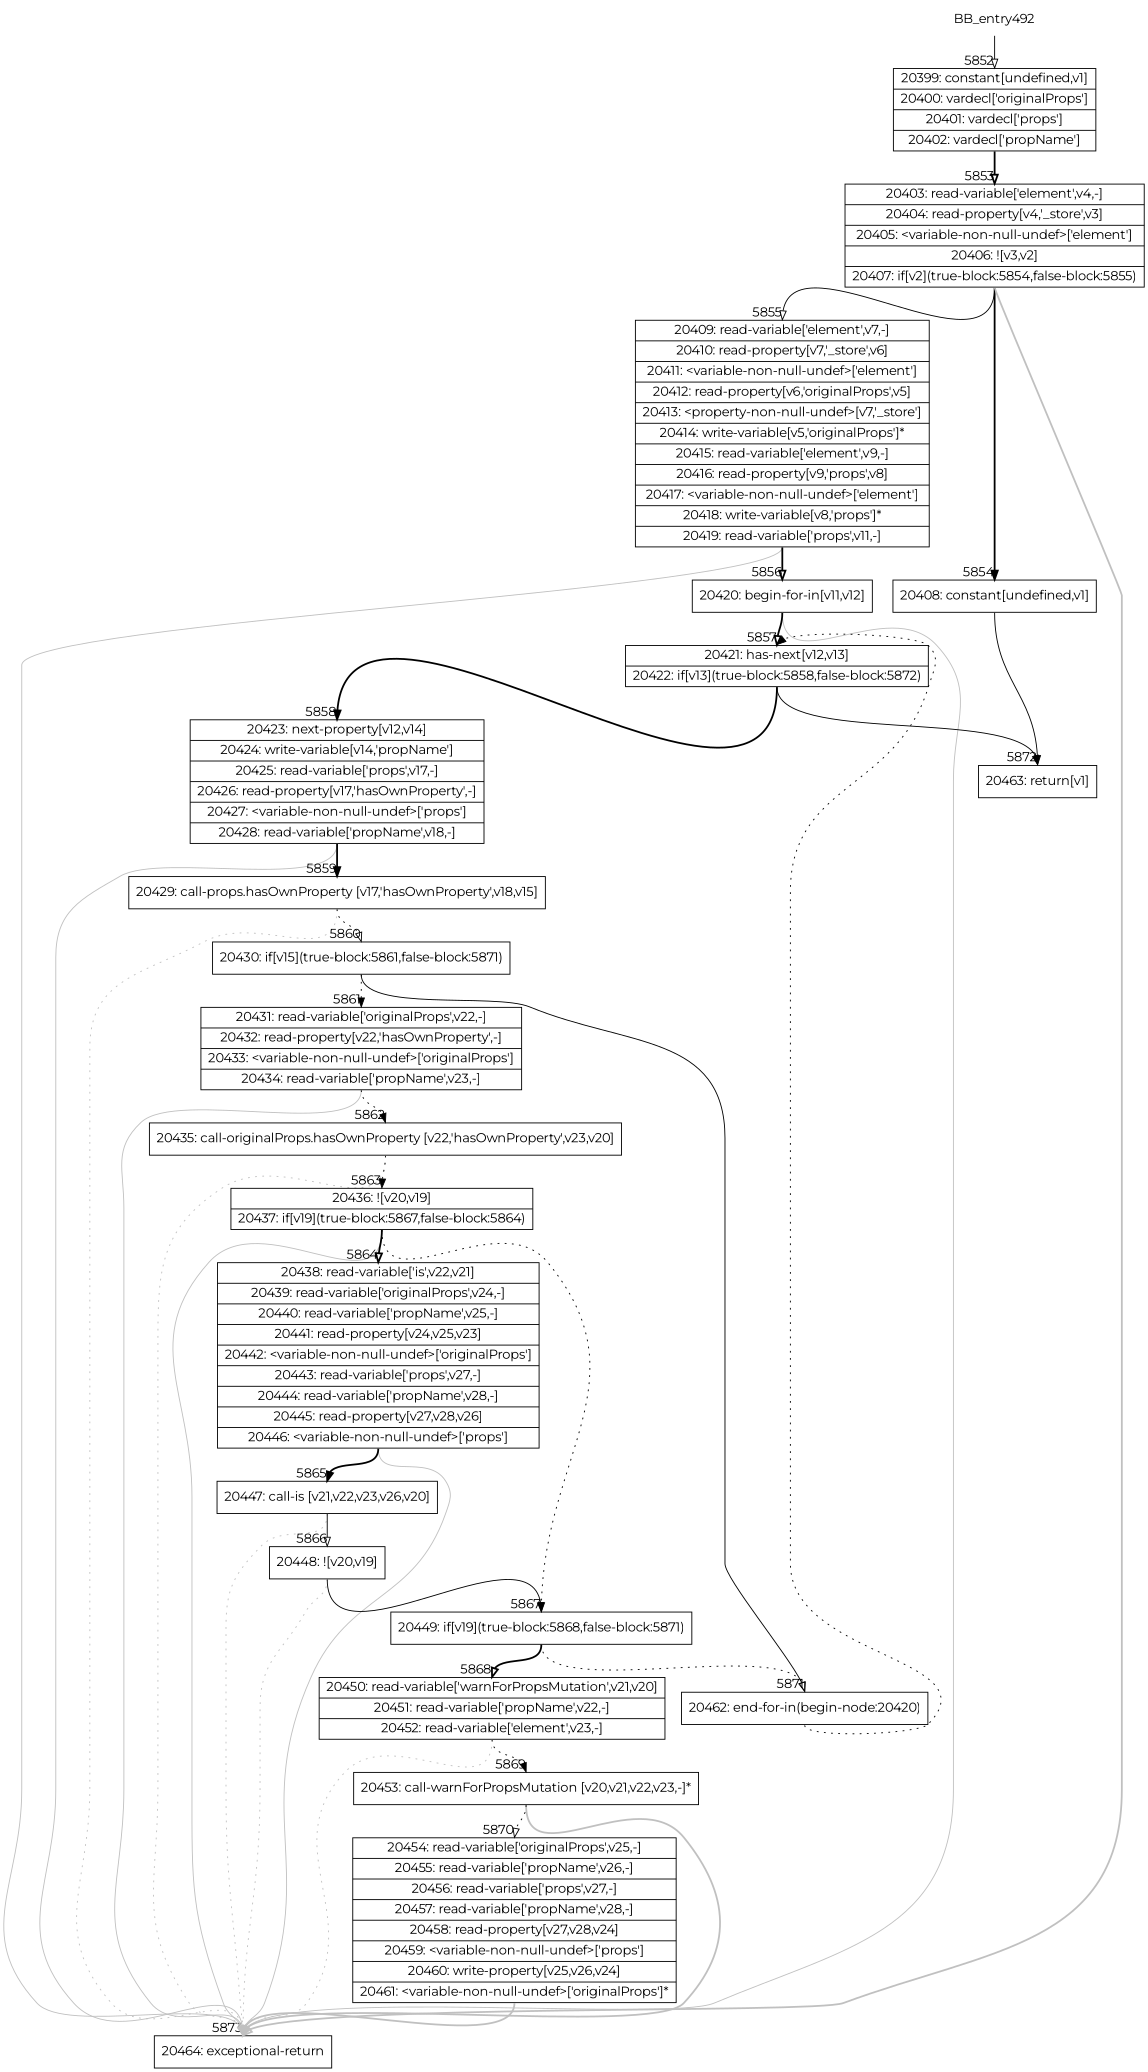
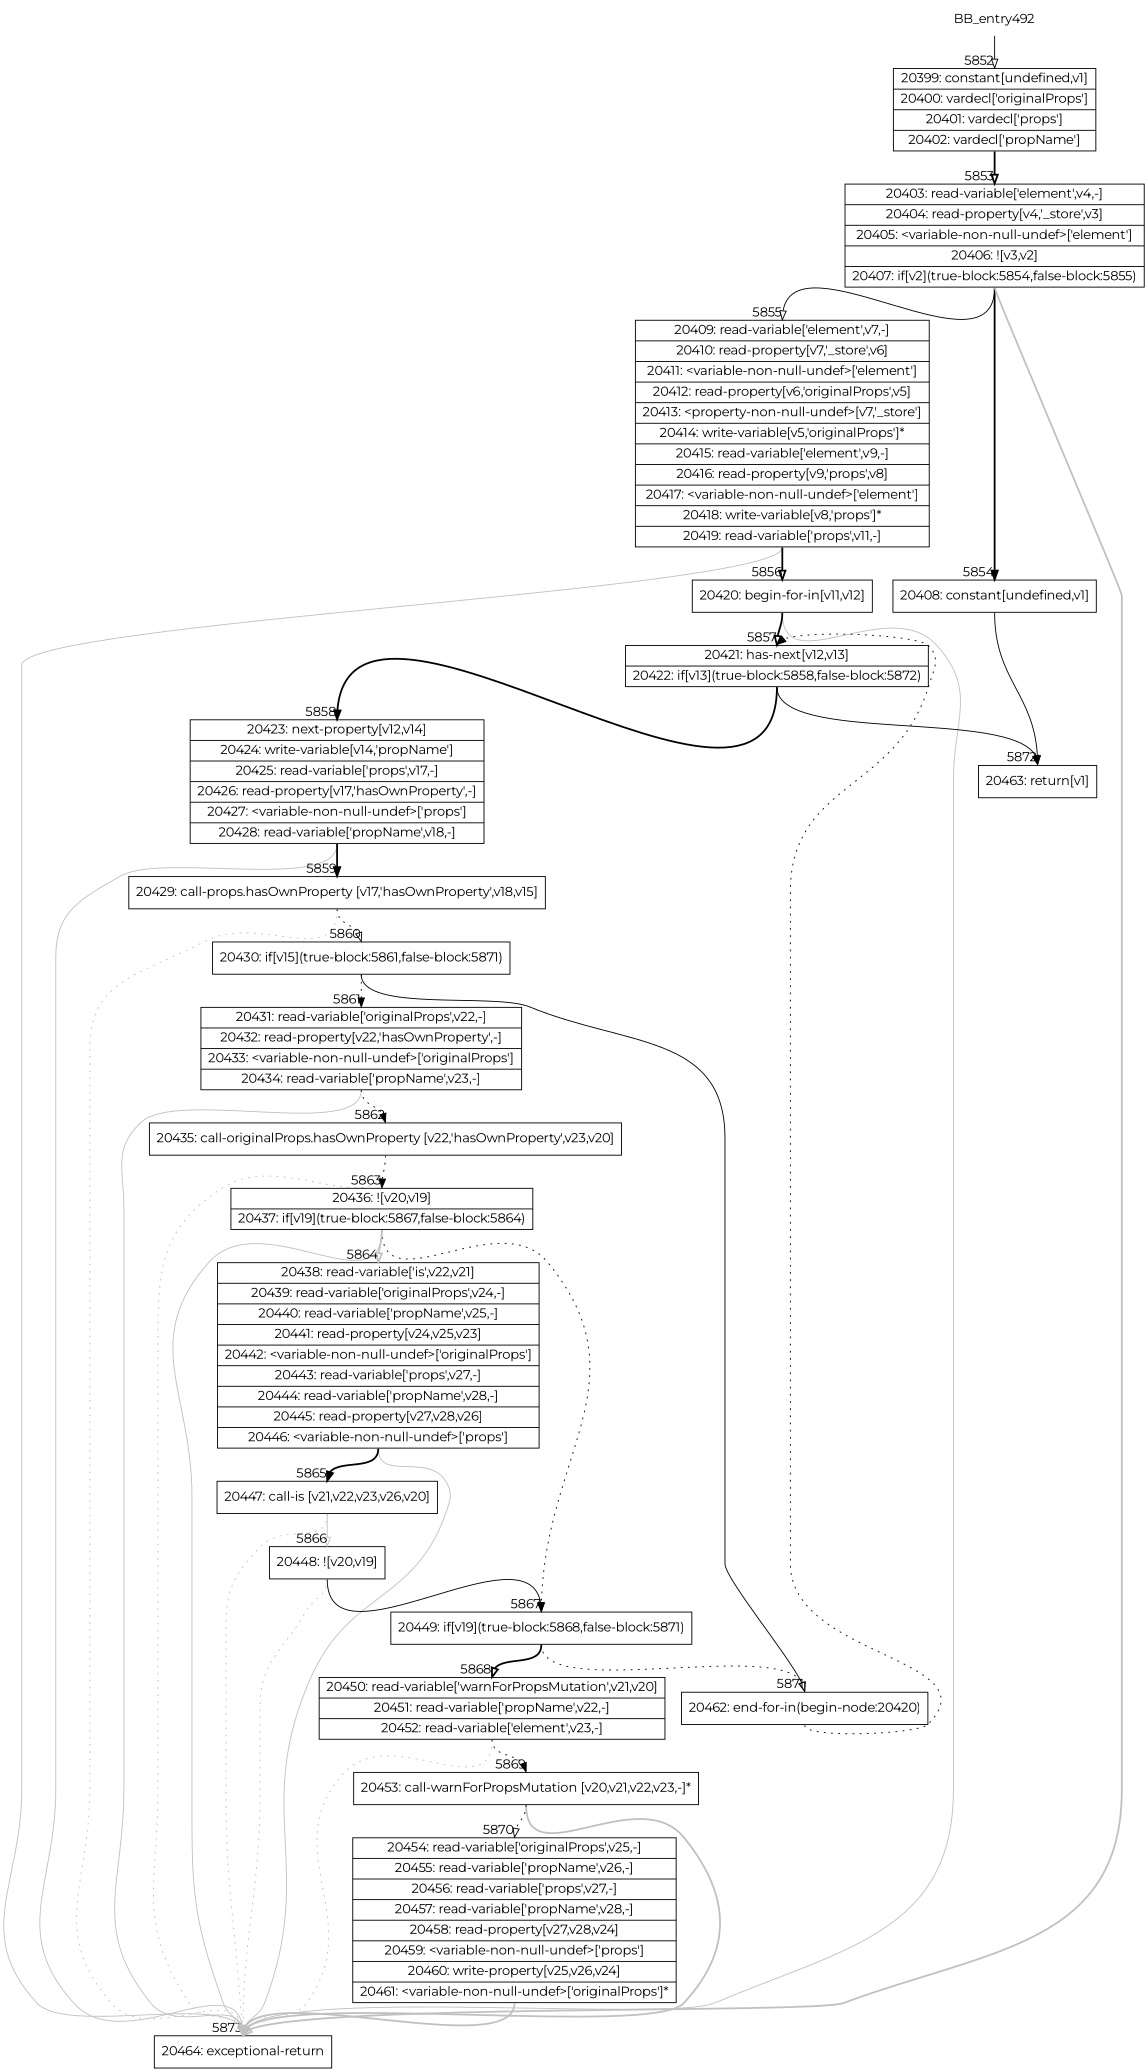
edge "20436: ![v20,v19]" -> "20438: read-variable['is',v22,v21]": color black -> gray
edge "20447: call-is [v21,v22,v23,v26,v20]" -> "20448: ![v20,v19]": color black -> gray
